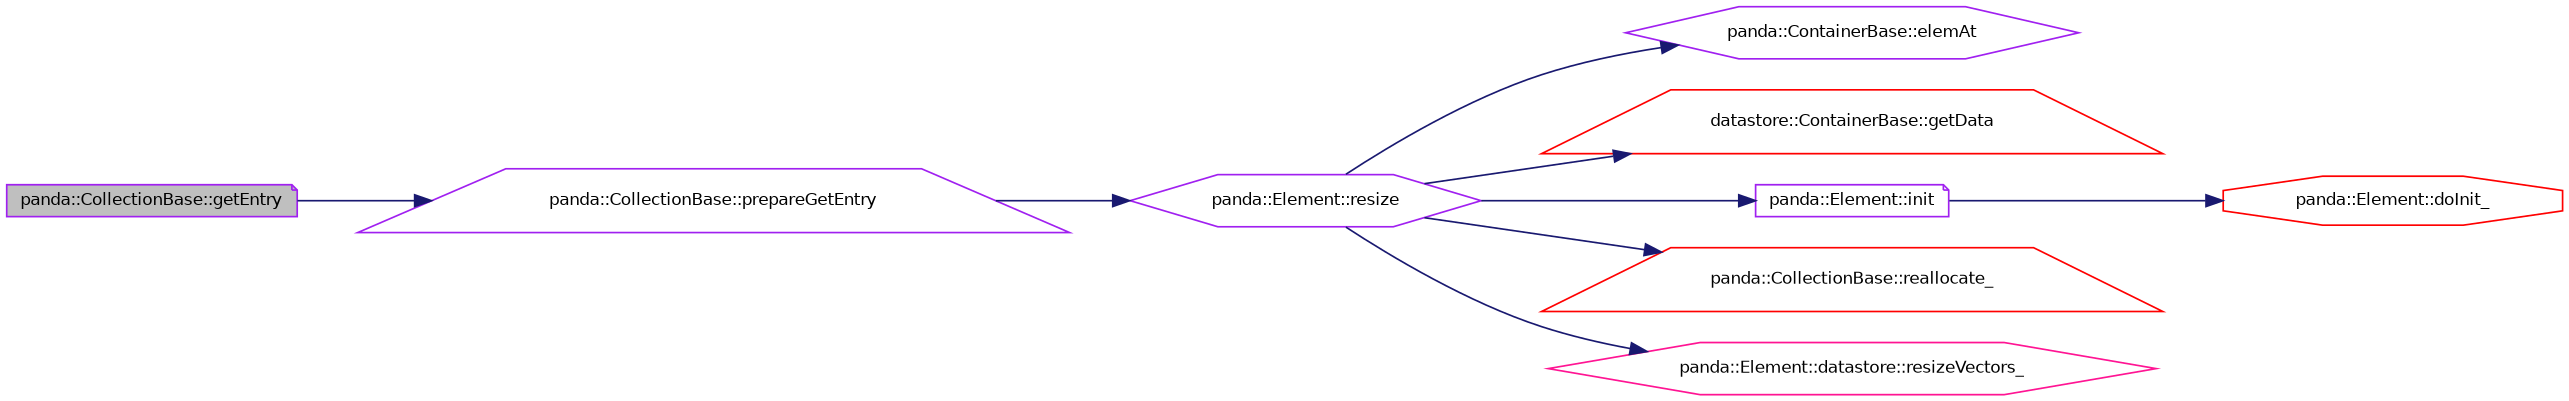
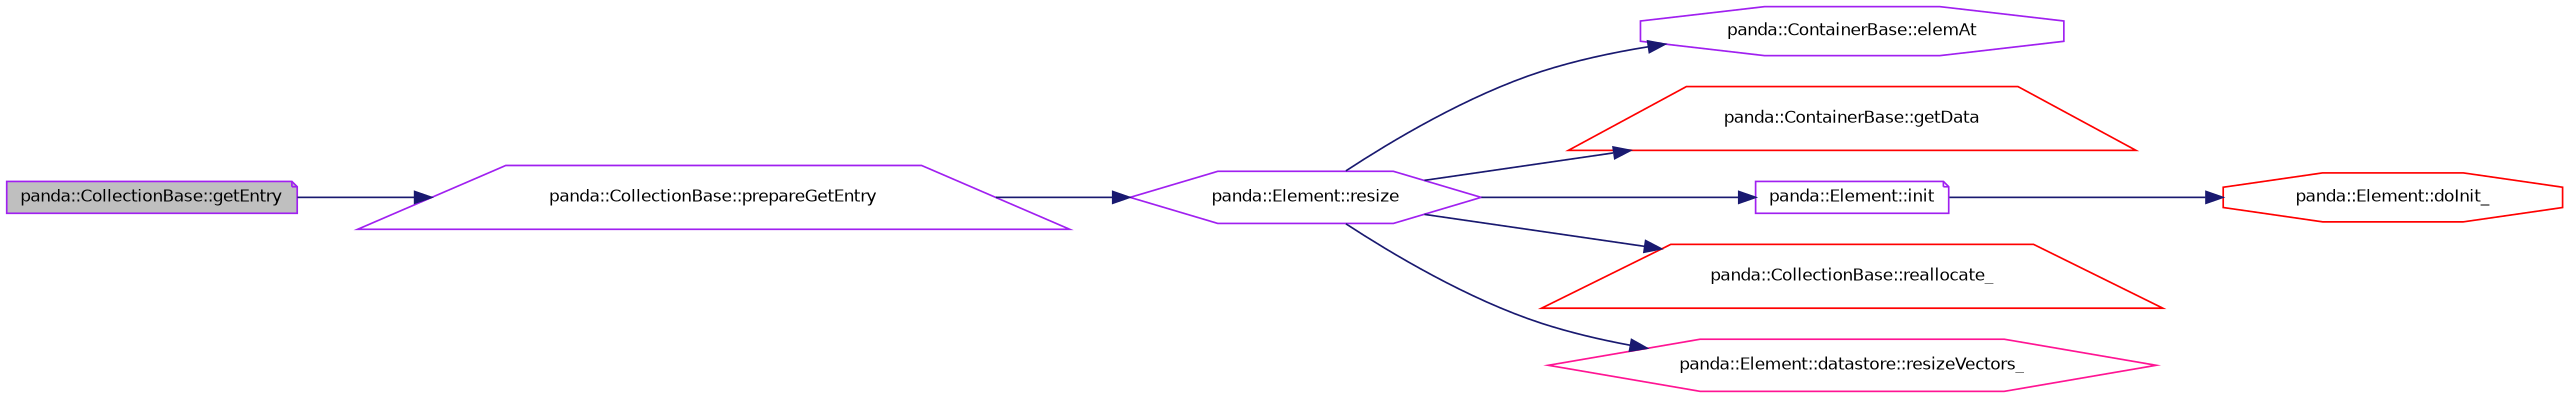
node "panda::ContainerBase::elemAt": shape hexagon -> octagon
node "datastore::ContainerBase::getData": label "datastore::ContainerBase::getData" -> "panda::ContainerBase::getData"
